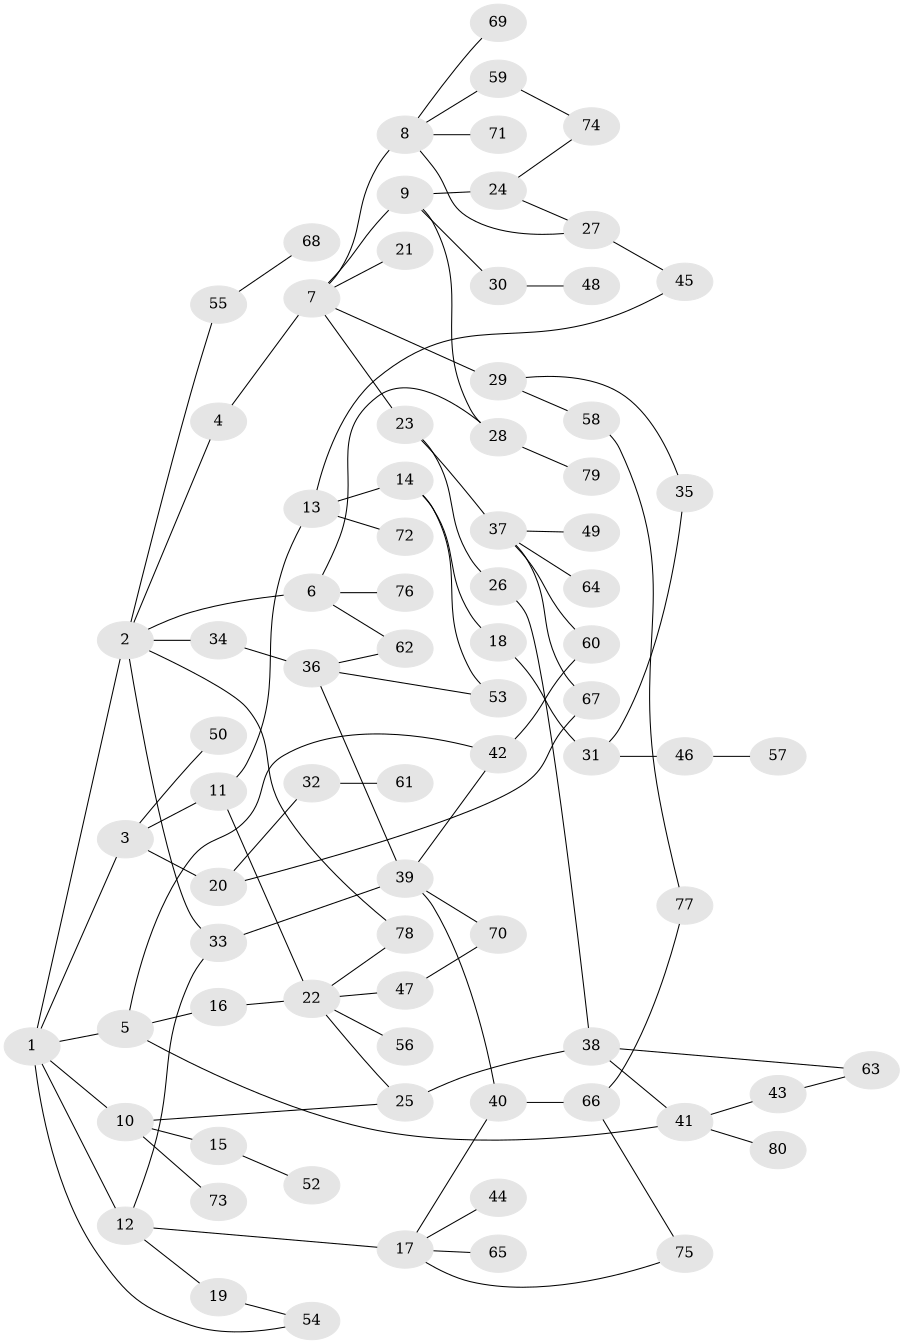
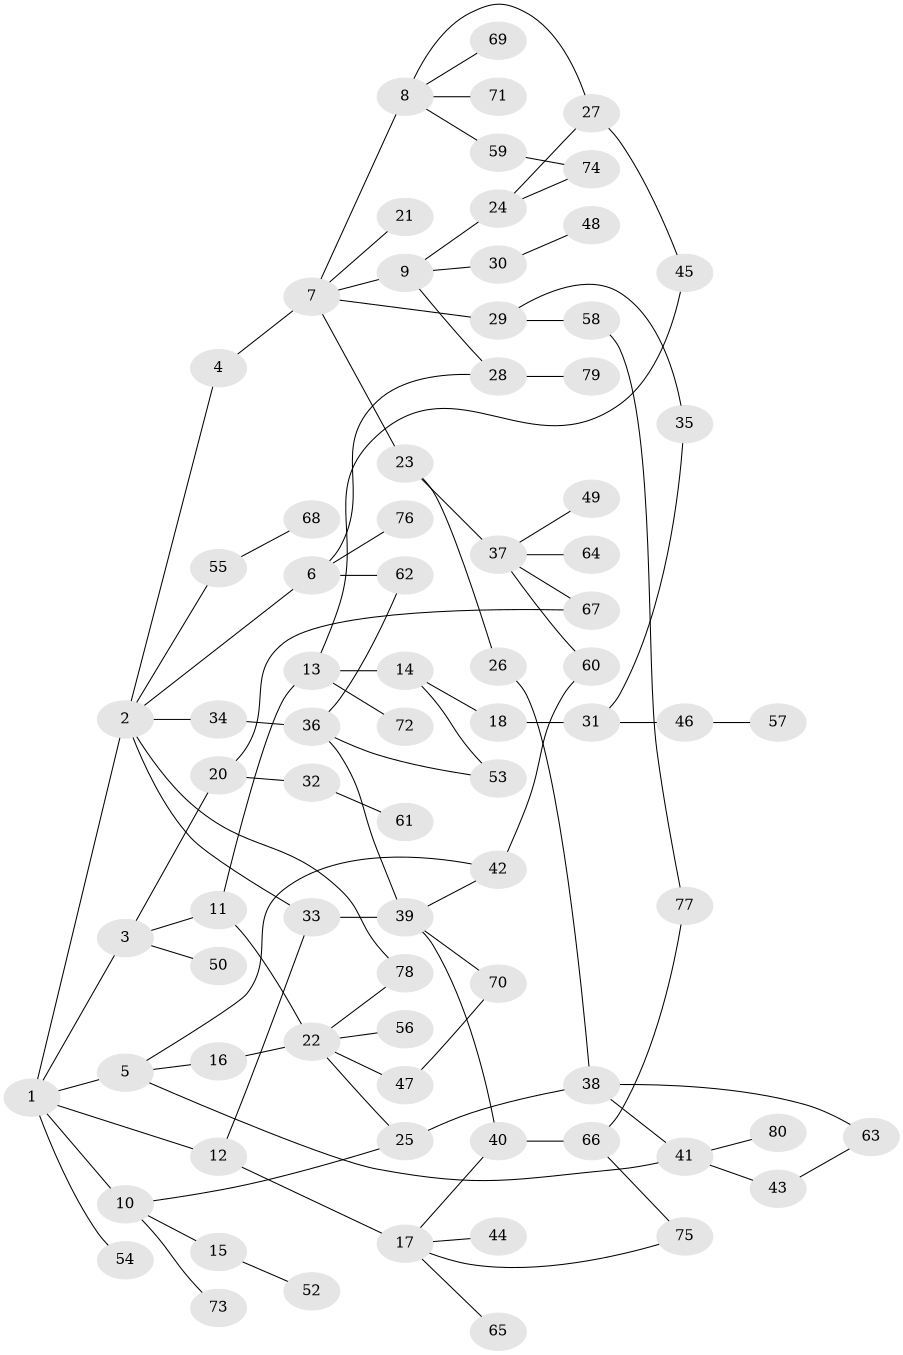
node "19": removed
